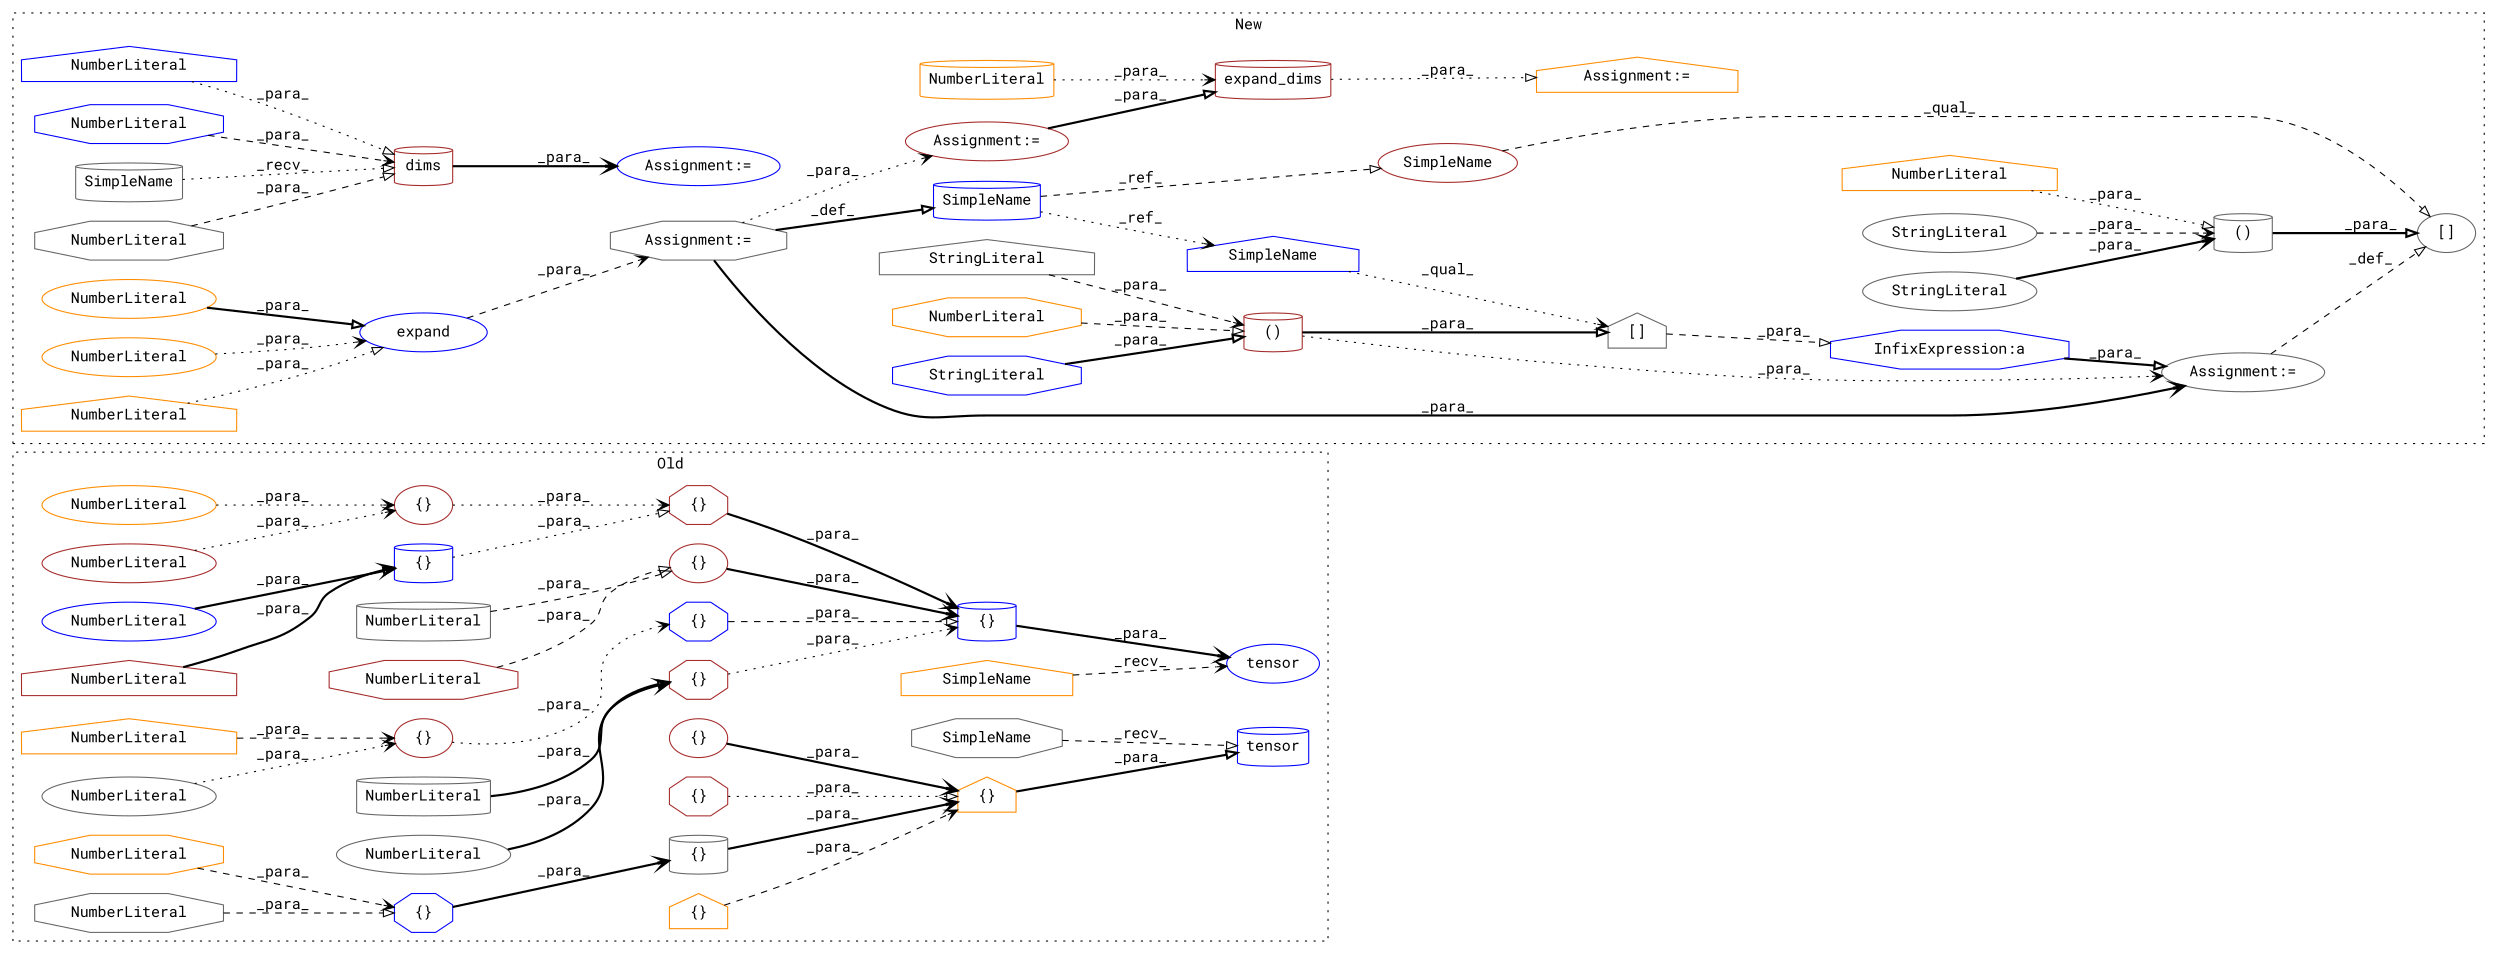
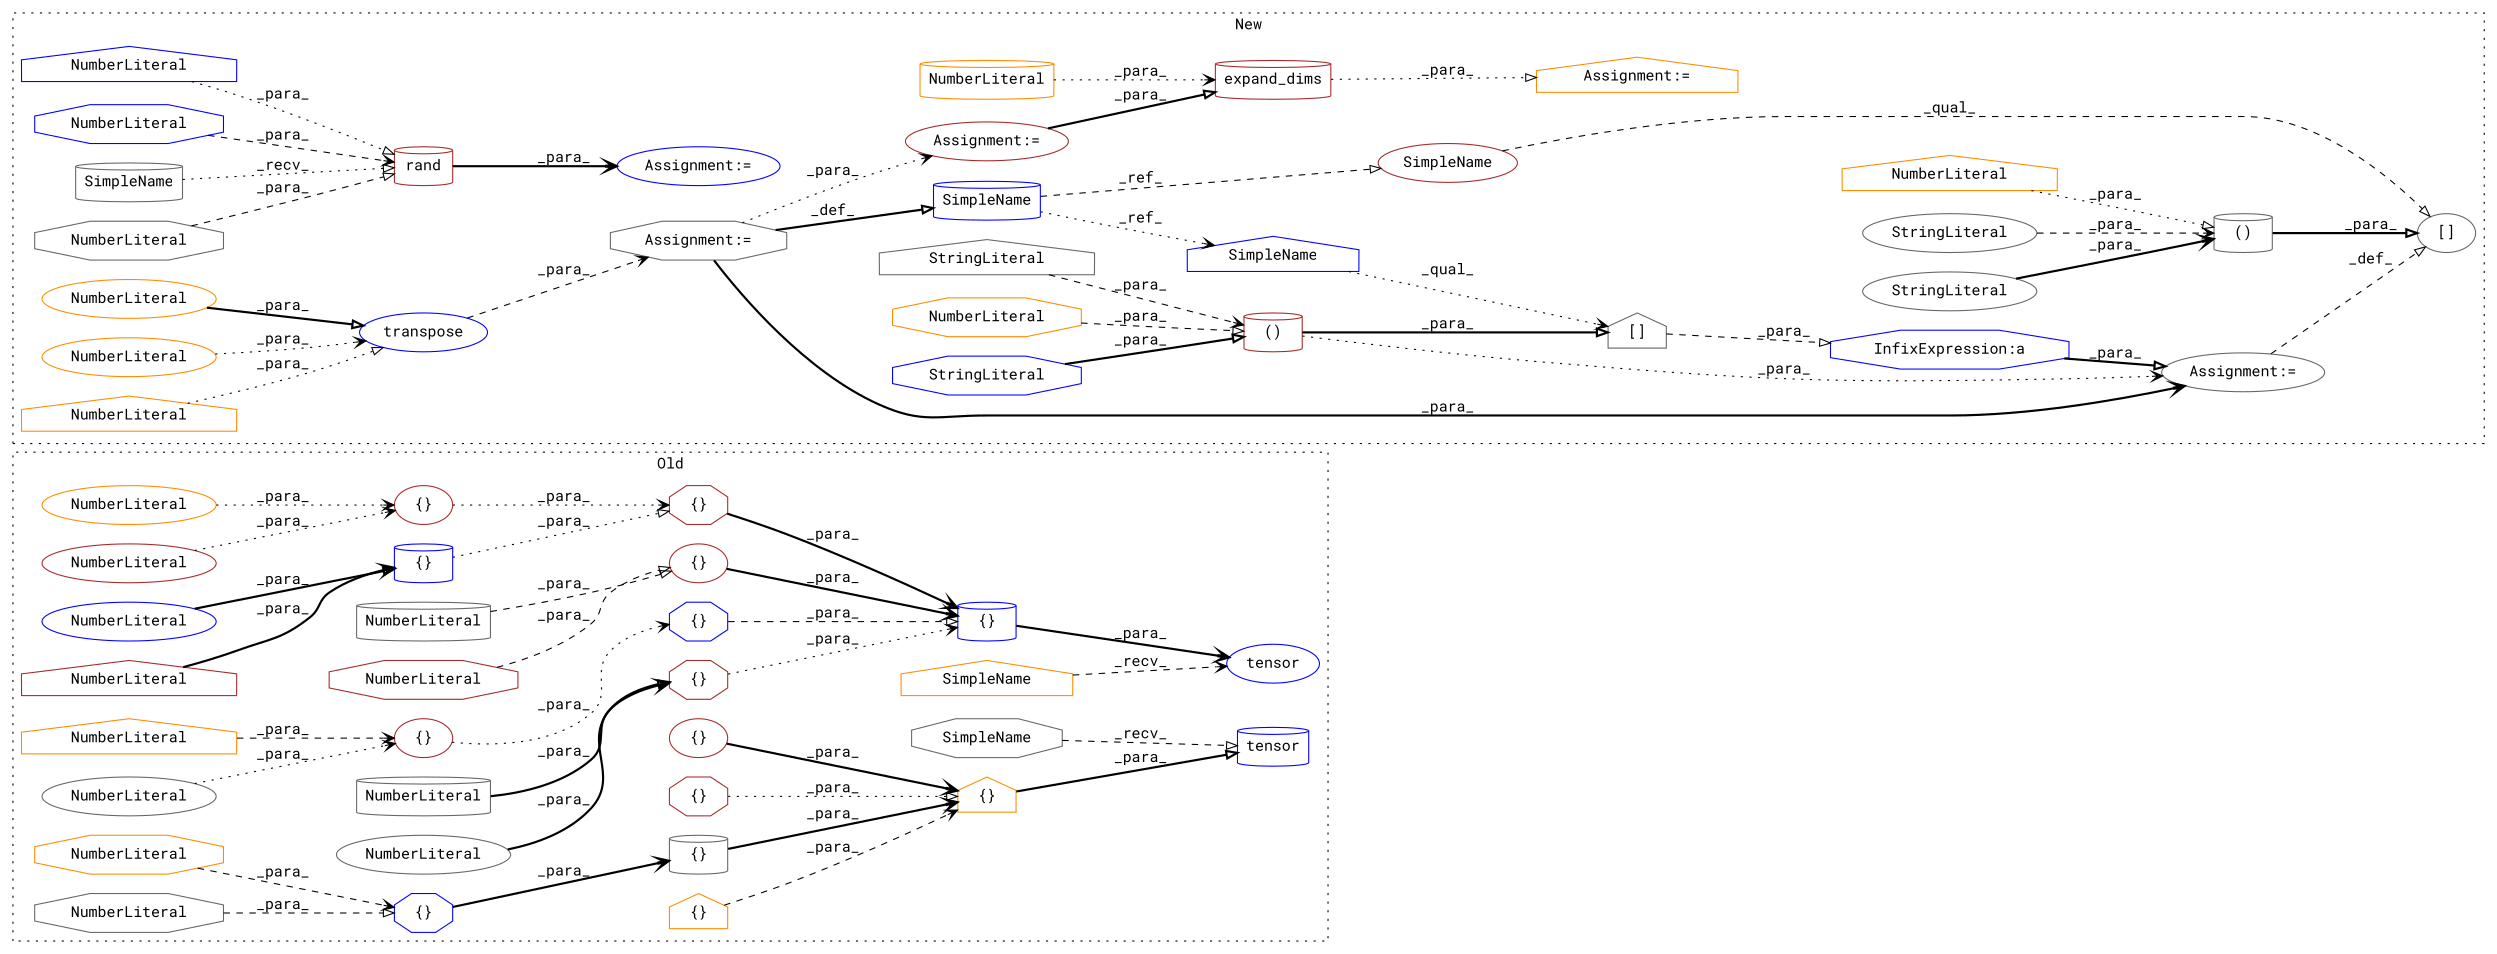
node "dims": label "dims" -> "rand"
node "expand": label "expand" -> "transpose"
